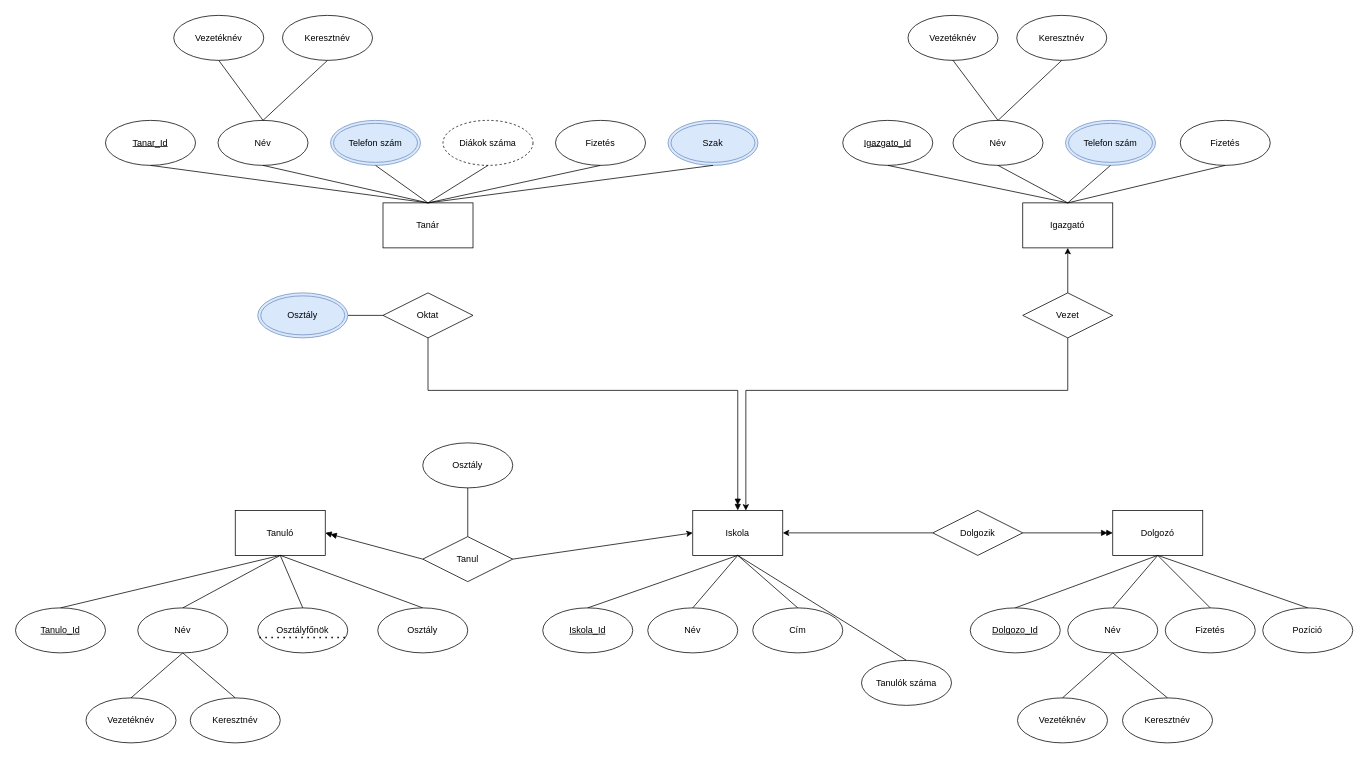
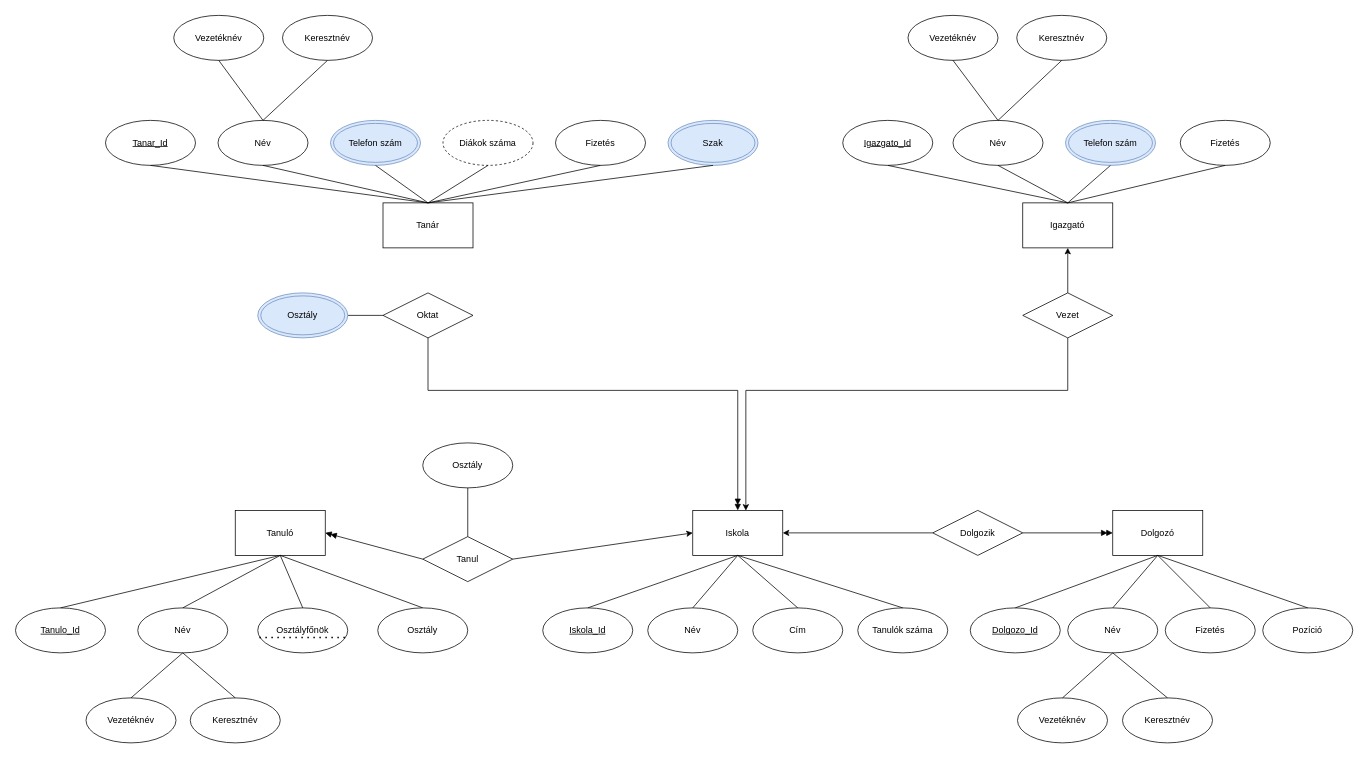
node "Tanulók száma": moved (906, 683) -> (903, 630)
